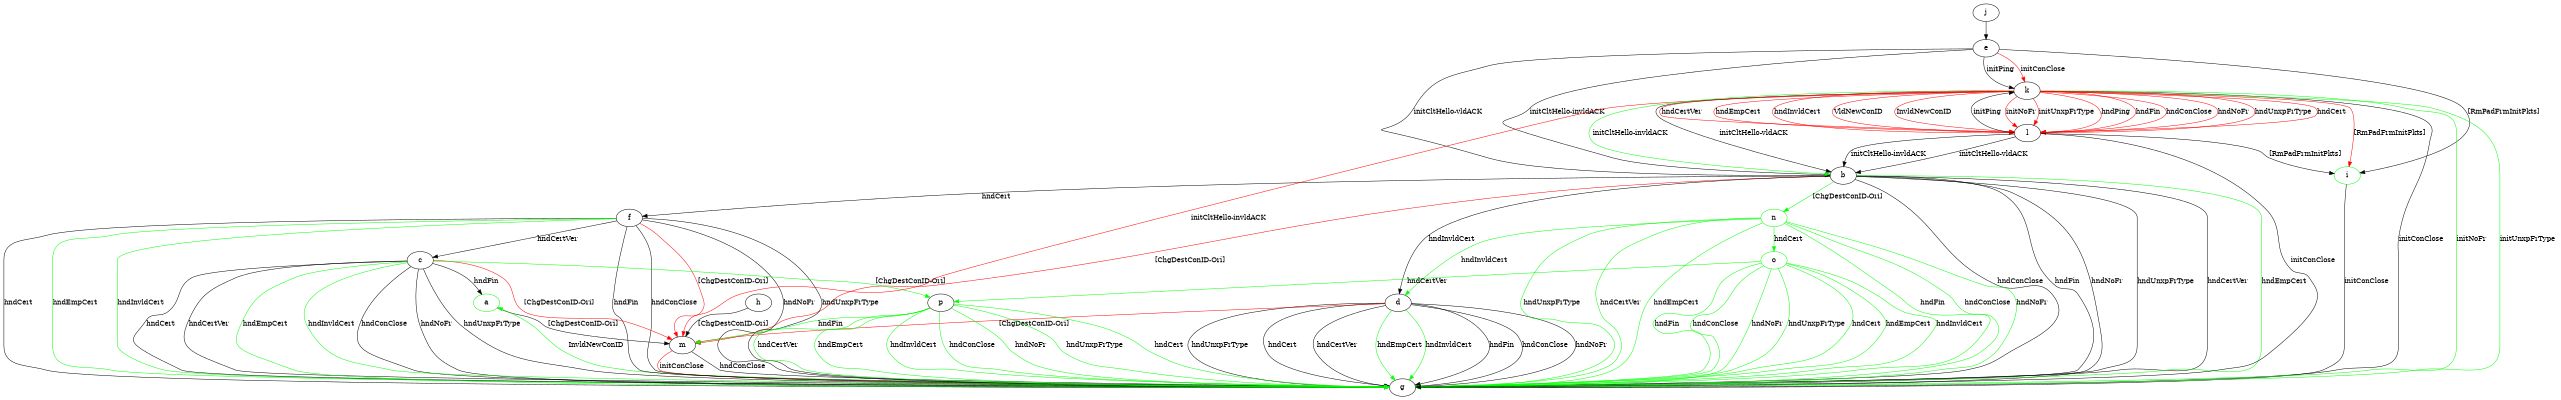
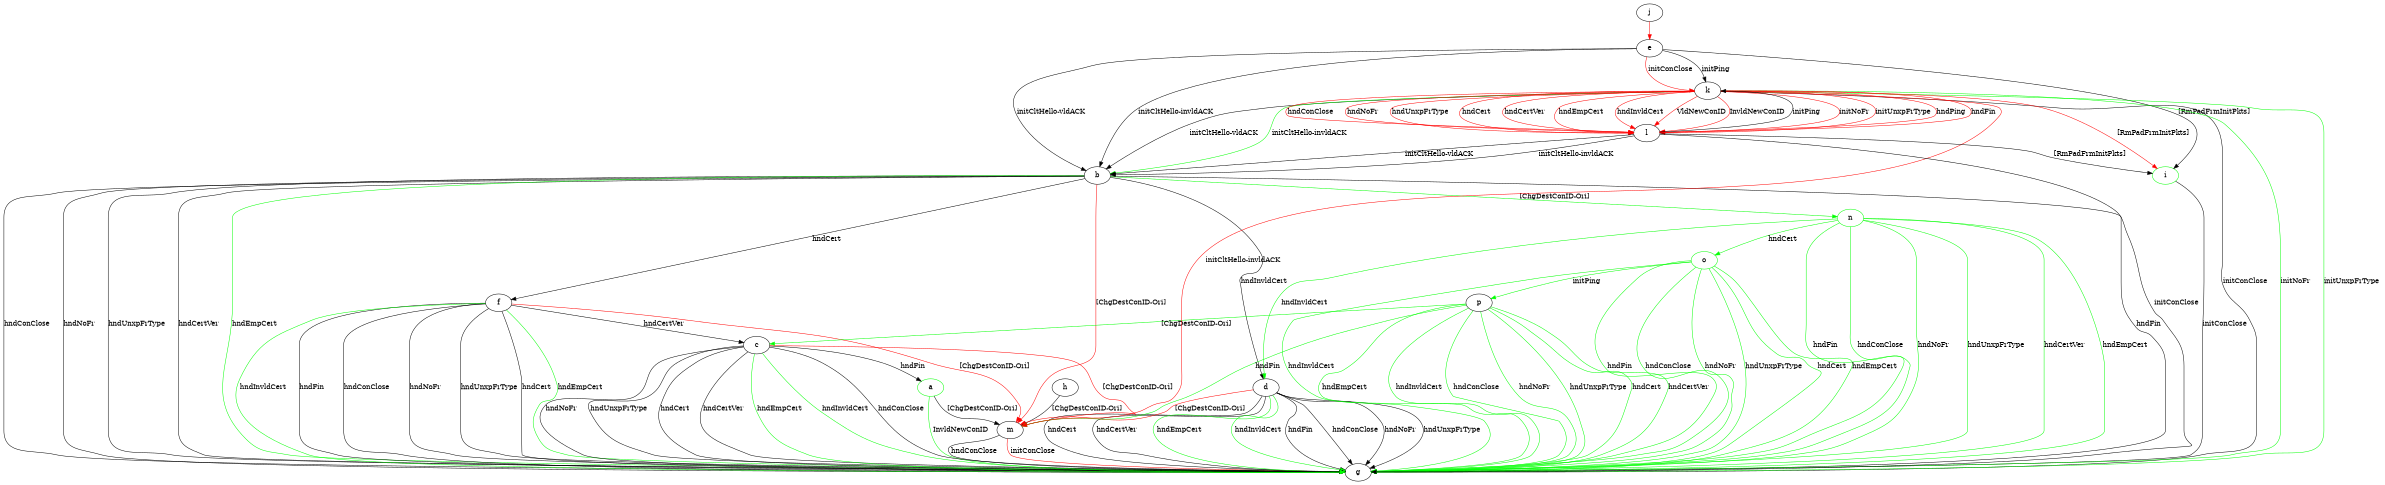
edge "j" -> "e": color black -> red
edge "c" -> "p": reversed
edge "o" -> "p": label "hndCertVer " -> "initPing "
edge "g" -> "a": reversed
